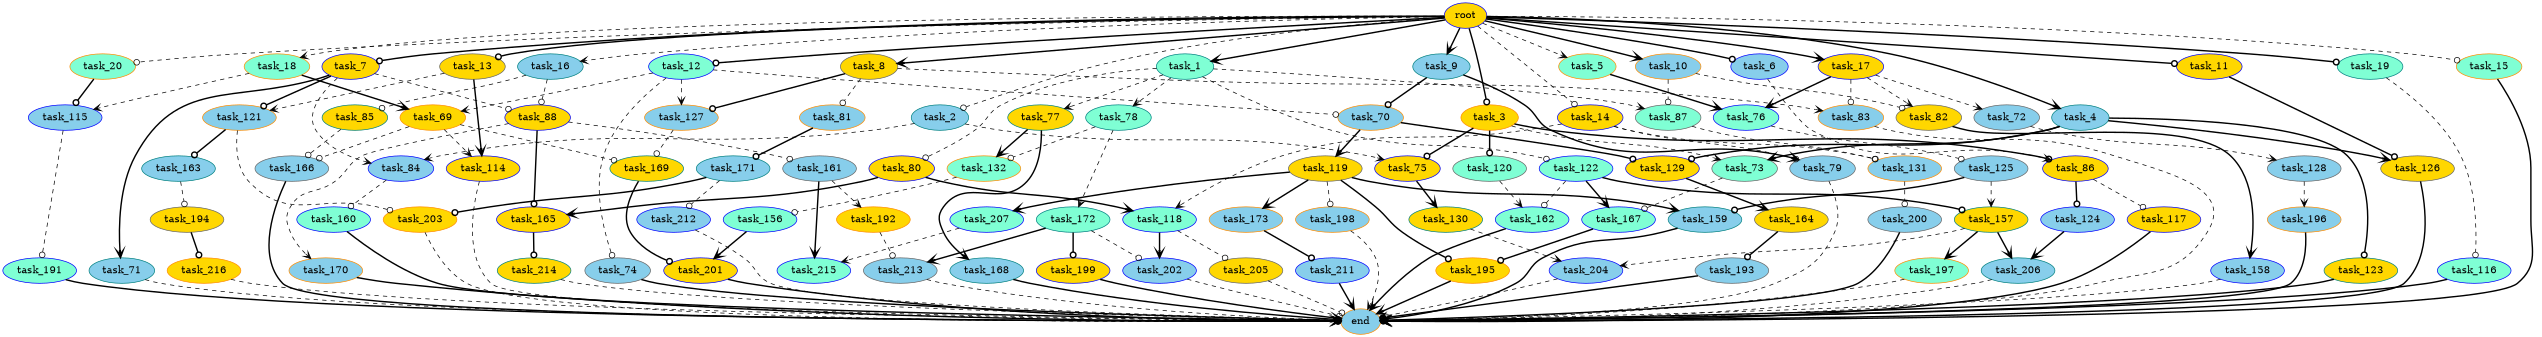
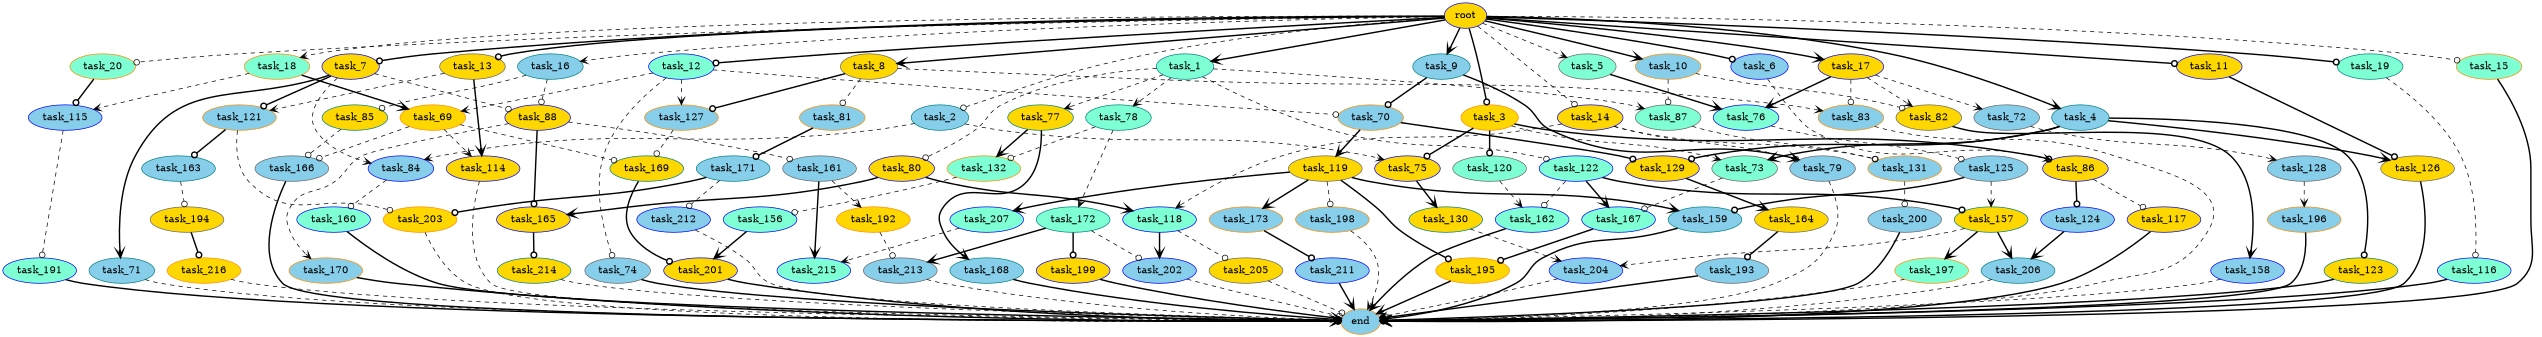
node "task_5": color darkorange -> gray40
